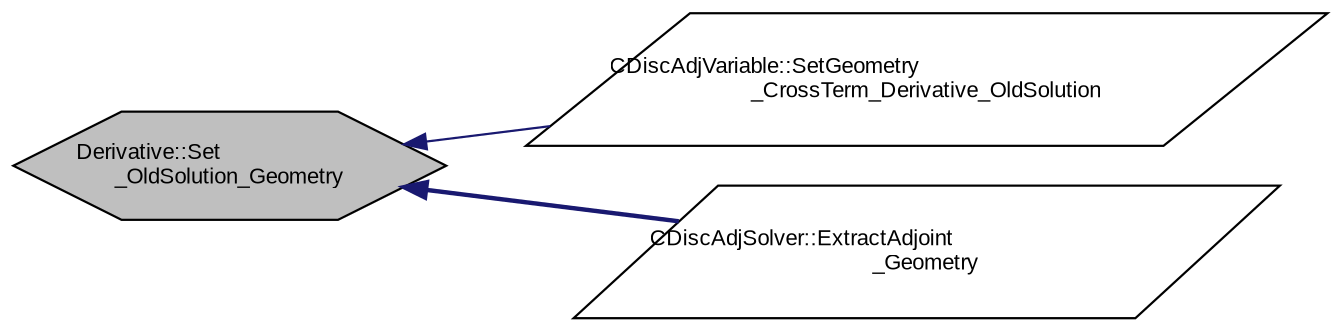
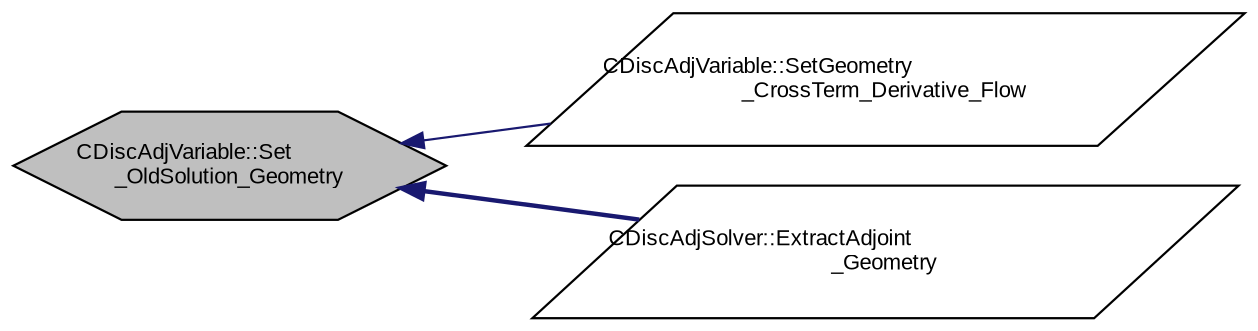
node "CDiscAdjVariable::SetGeometry _CrossTerm_Derivative_OldSolution": label "CDiscAdjVariable::SetGeometry _CrossTerm_Derivative_OldSolution" -> "CDiscAdjVariable::SetGeometry _CrossTerm_Derivative_Flow"
node "Derivative::Set _OldSolution_Geometry": label "Derivative::Set _OldSolution_Geometry" -> "CDiscAdjVariable::Set _OldSolution_Geometry"
